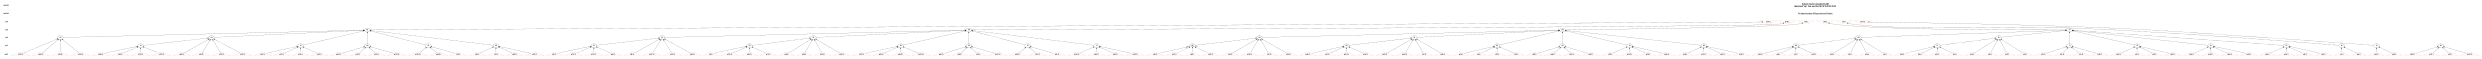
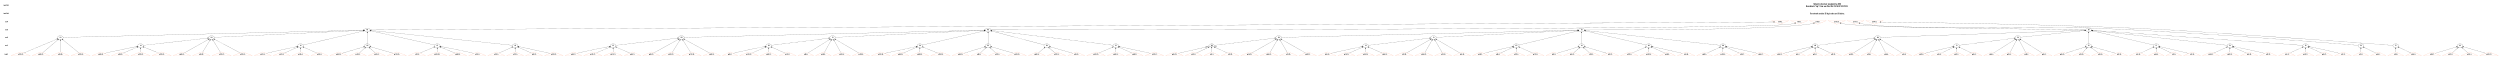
node "pv132_0_": added
